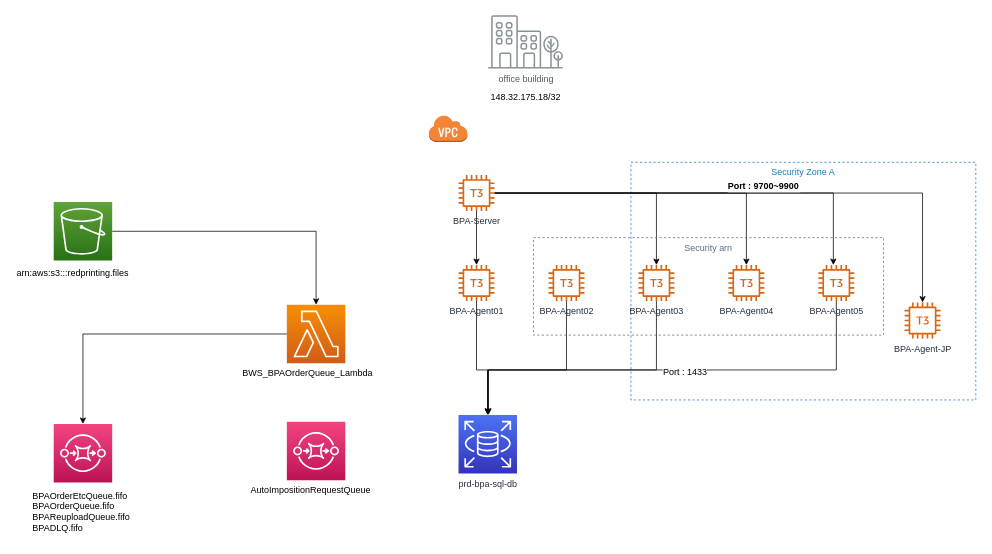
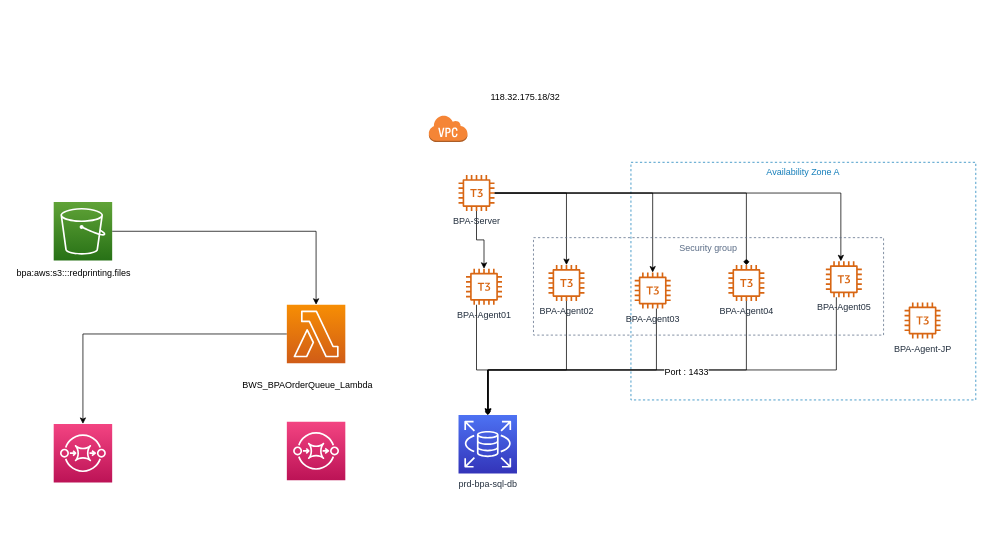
node "office building": removed
node "148.32.175.18/32": label "148.32.175.18/32" -> "118.32.175.18/32"
node "Security Zone A": label "Security Zone A" -> "Availability Zone A"
edge "BPA-Server" -> "BPA-Agent02": added
edge "BPA-Server" -> "BPA-Agent-JP": removed, label "Port : 9700~9900"
node "Security arn": label "Security arn" -> "Security group"
edge "BPA-Server" -> "BPA-Agent04": arrowhead classic -> diamond
node "arn:aws:s3:::redprinting.files": label "arn:aws:s3:::redprinting.files" -> "bpa:aws:s3:::redprinting.files"
node "BPA-Agent01": moved (477, 283) -> (484, 287)
node "BPA-Agent03": moved (657, 283) -> (653, 291)
node "BPA-Agent05": moved (837, 283) -> (844, 279)
edge "BPA-Agent04" -> "prd-bpa-sql-db": added
edge "BPA-Agent02" -> "prd-bpa-sql-db": arrowhead classic -> diamond
node "BWS_BPAOrderQueue_Lambda": moved (316, 375) -> (316, 386)
node "AutoImpositionRequestQueue": removed
node "BPAOrderEtcQueue.fifo BPAOrderQueue.fifo BPAReuploadQueue.fifo BPADLQ.fifo": removed
